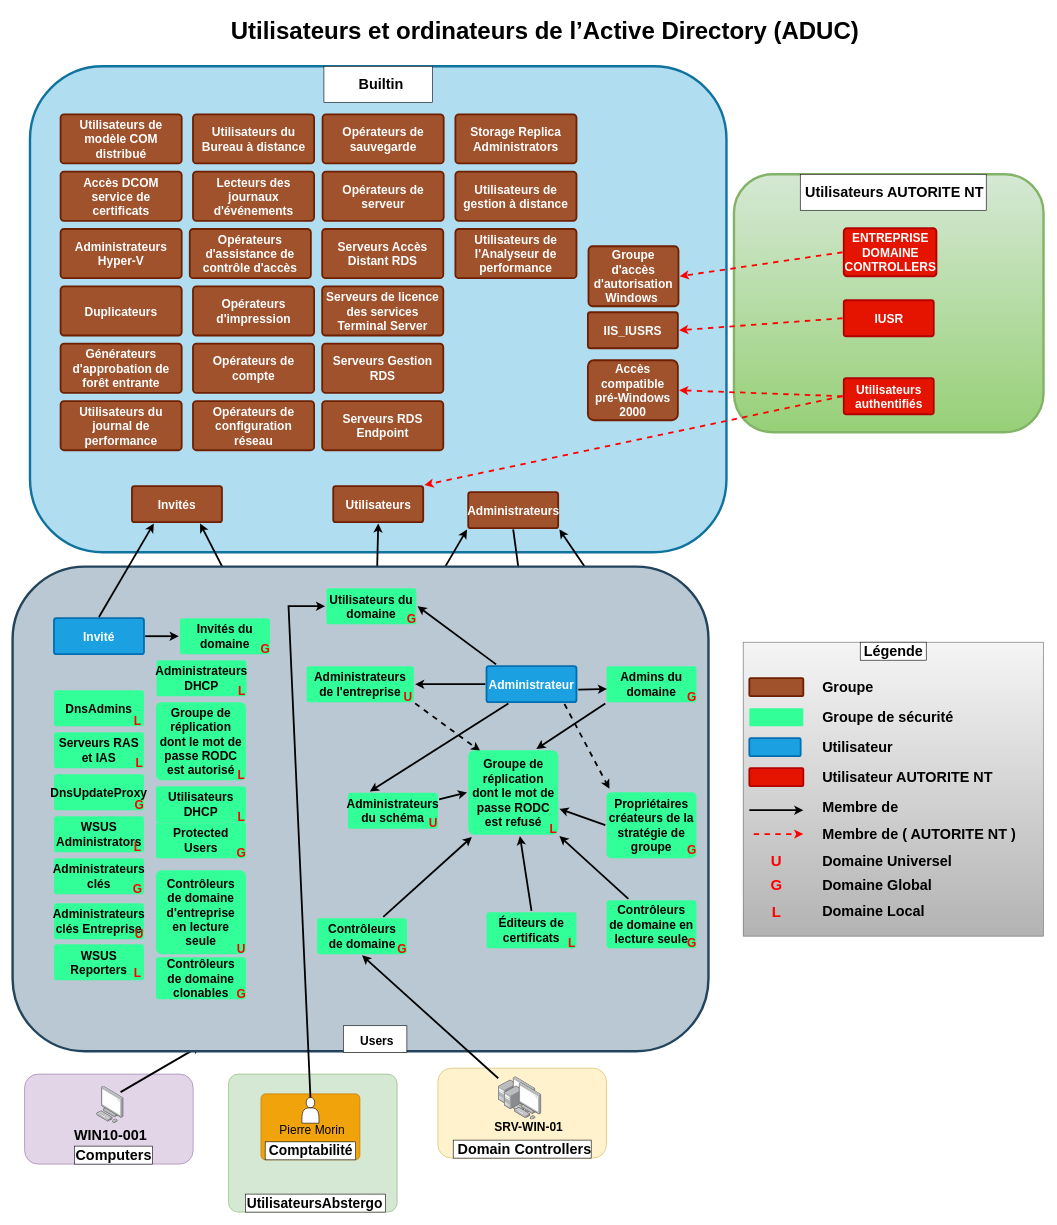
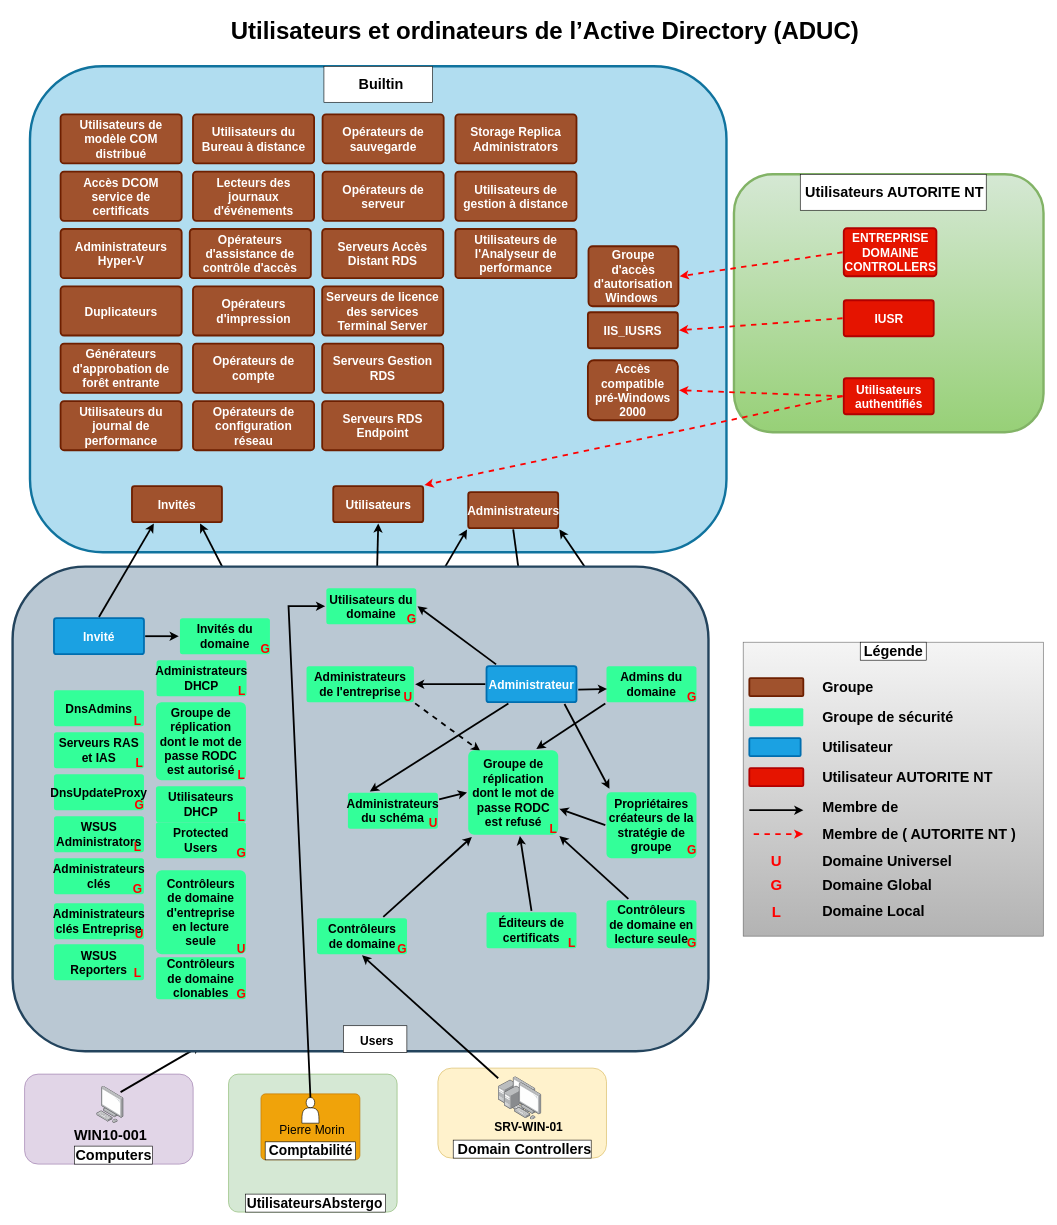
edge "Administrateur" -> "Propriétaires créateurs de la stratégie de groupe": style dashed -> solid
